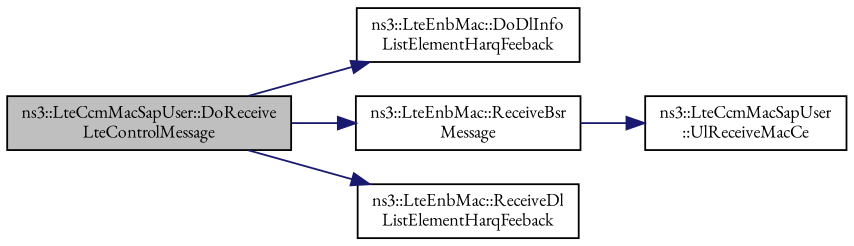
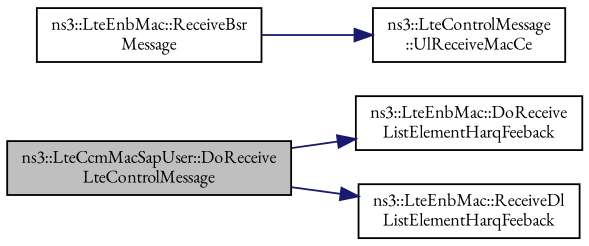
node "ns3::LteEnbMac::DoDlInfo ListElementHarqFeeback": label "ns3::LteEnbMac::DoDlInfo ListElementHarqFeeback" -> "ns3::LteEnbMac::DoReceive ListElementHarqFeeback"
edge "ns3::LteCcmMacSapUser::DoReceive LteControlMessage" -> "ns3::LteEnbMac::ReceiveBsr Message": removed
node "ns3::LteCcmMacSapUser ::UlReceiveMacCe": label "ns3::LteCcmMacSapUser ::UlReceiveMacCe" -> "ns3::LteControlMessage ::UlReceiveMacCe"
